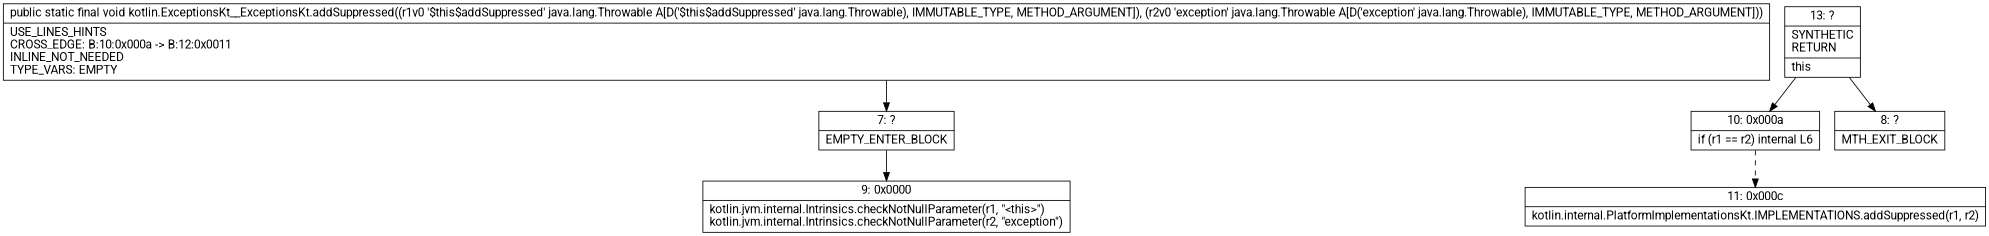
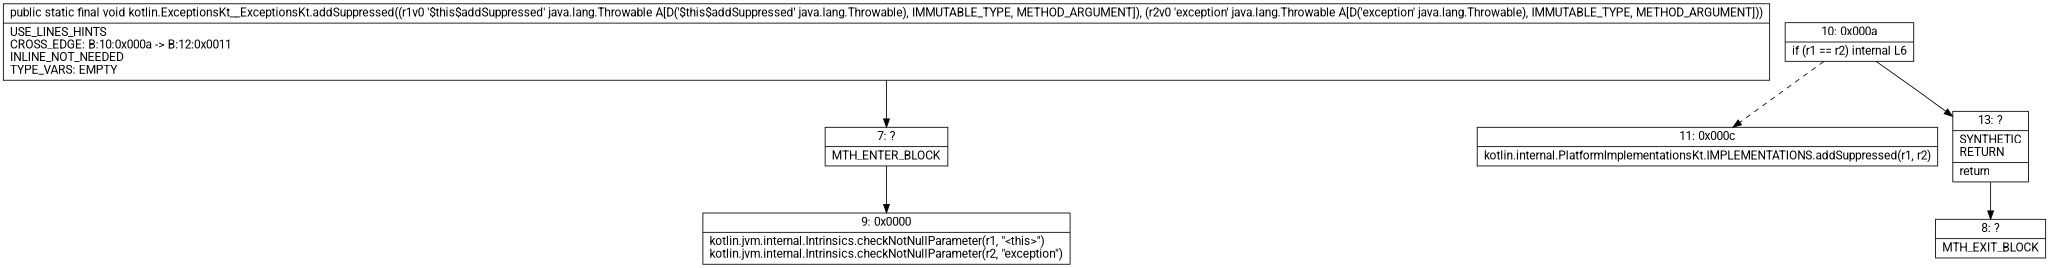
node "13: ?": text "this" -> "return"
edge "13: ?" -> "10: 0x000a": reversed
node "7: ?": text "EMPTY_ENTER_BLOCK" -> "MTH_ENTER_BLOCK"
